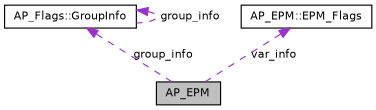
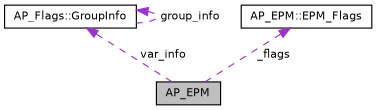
edge "AP_EPM" -> "AP_Flags::GroupInfo": label " group_info" -> " var_info"
edge "AP_EPM" -> "AP_EPM::EPM_Flags": label " var_info" -> " _flags"
